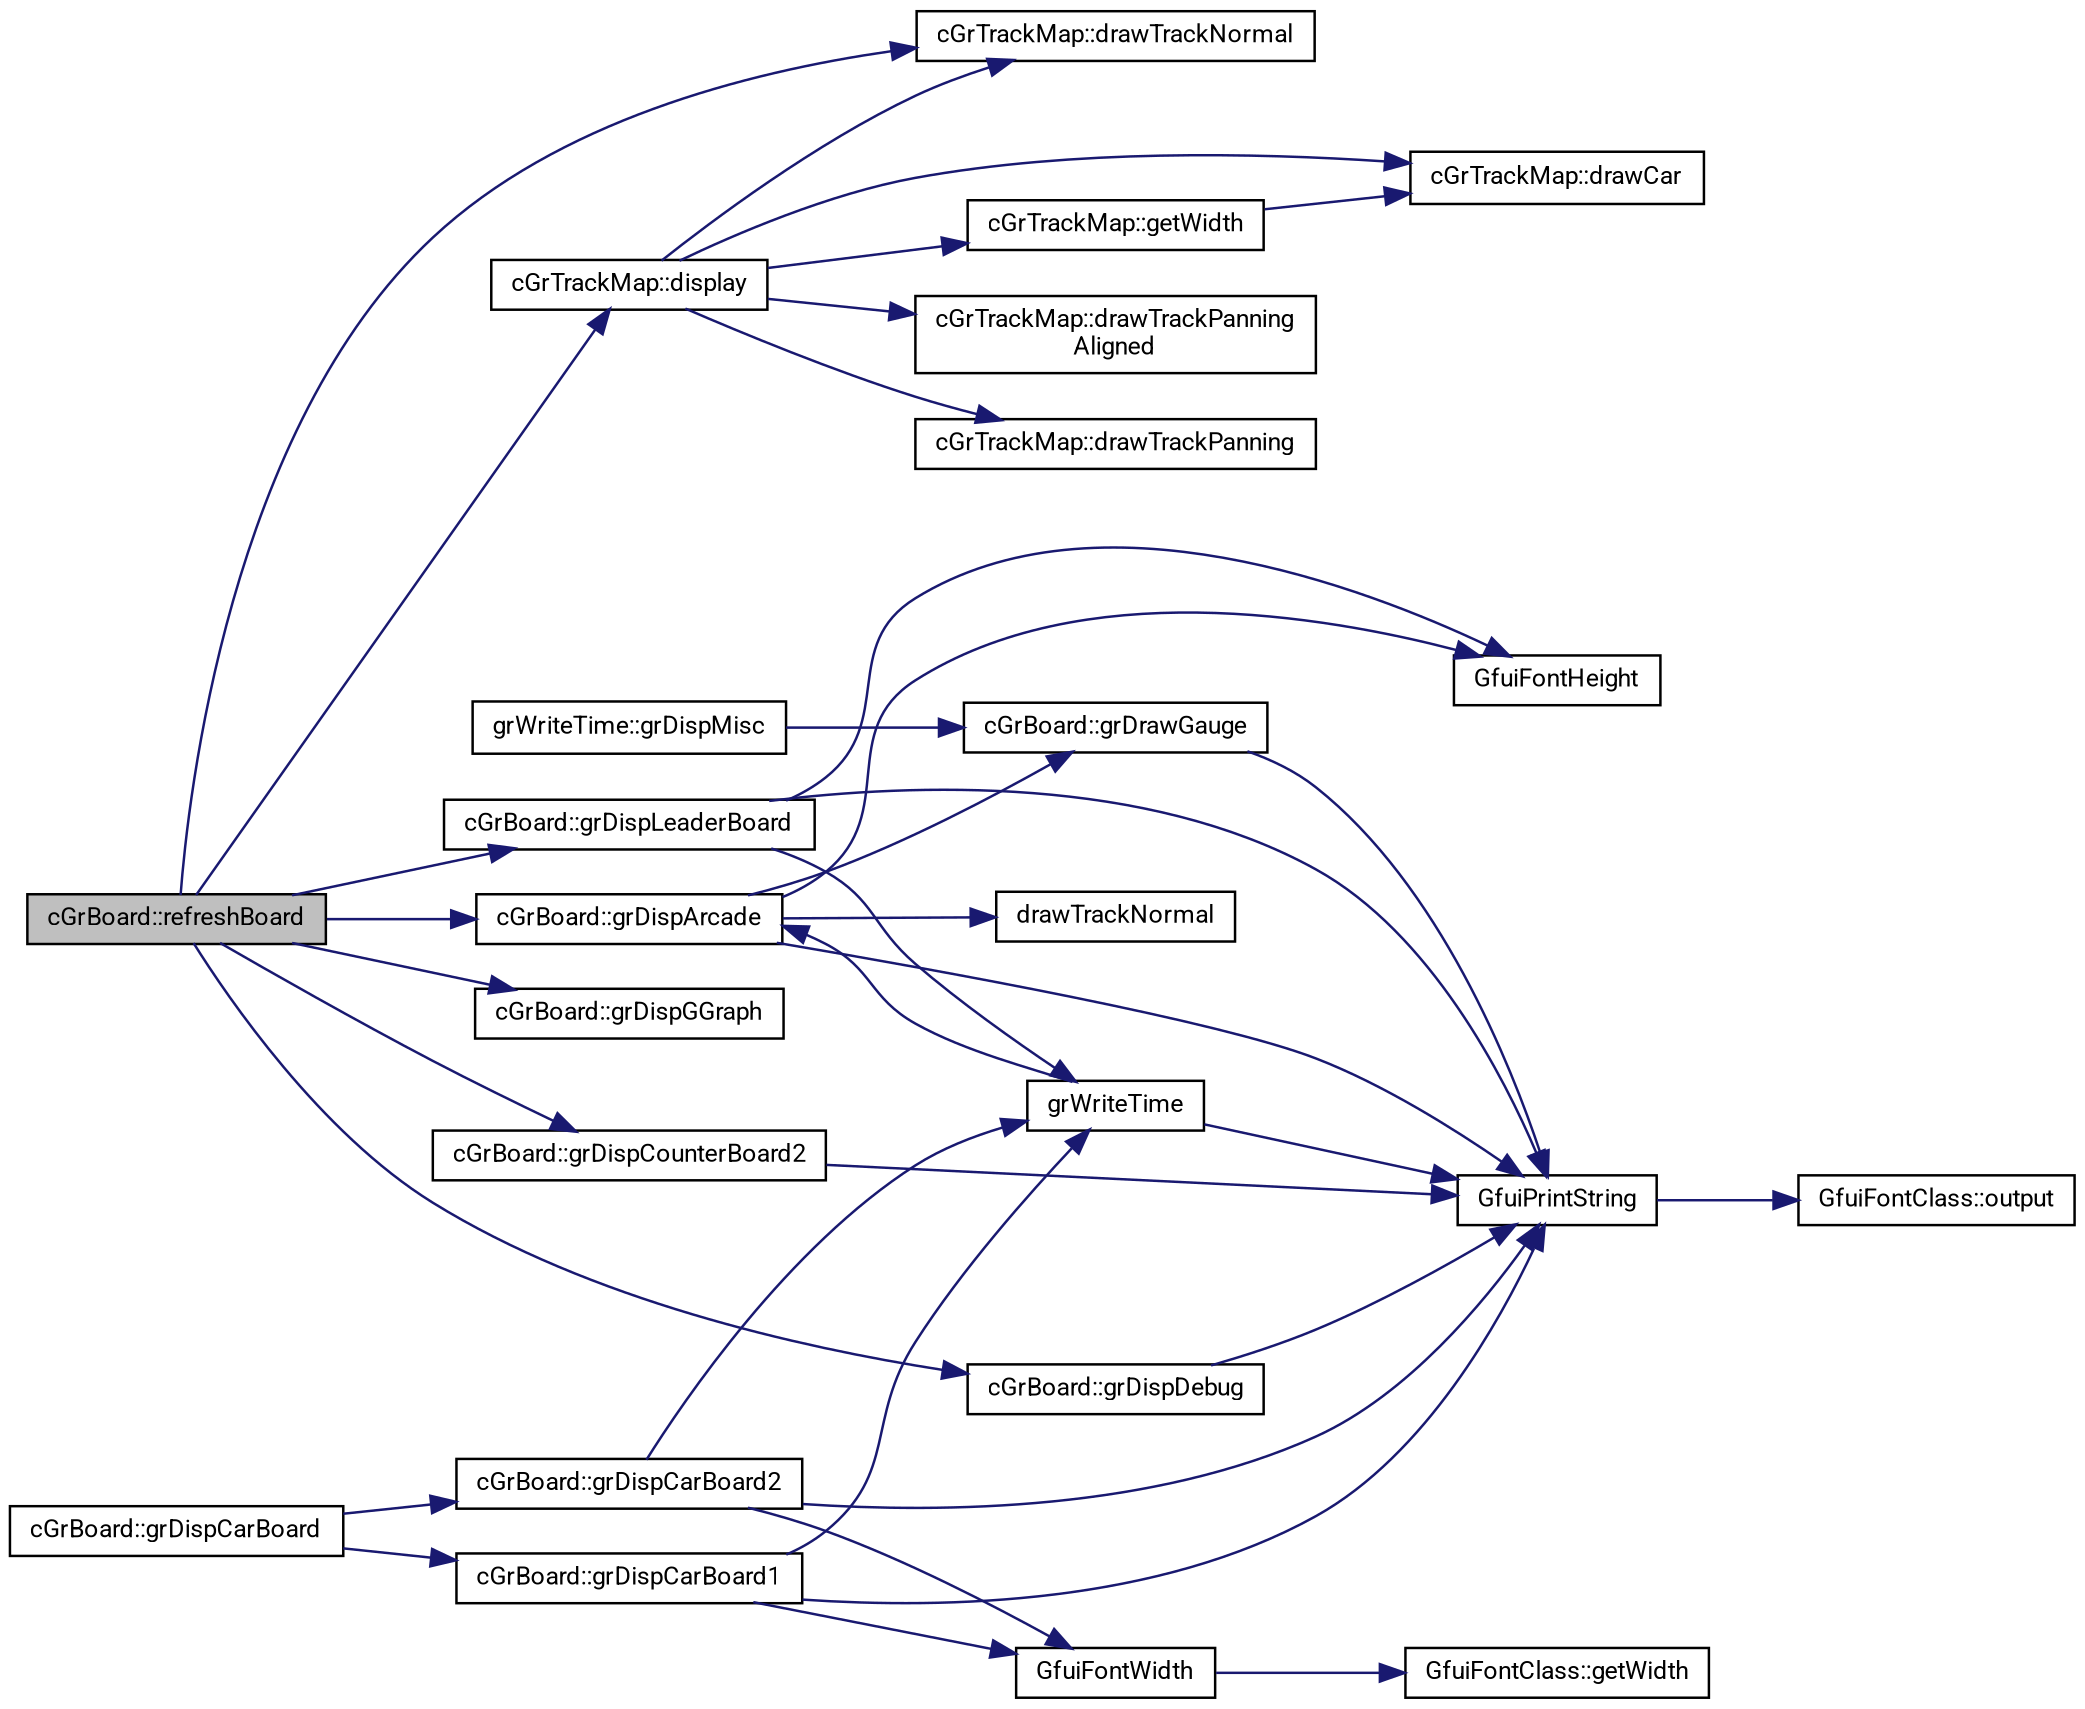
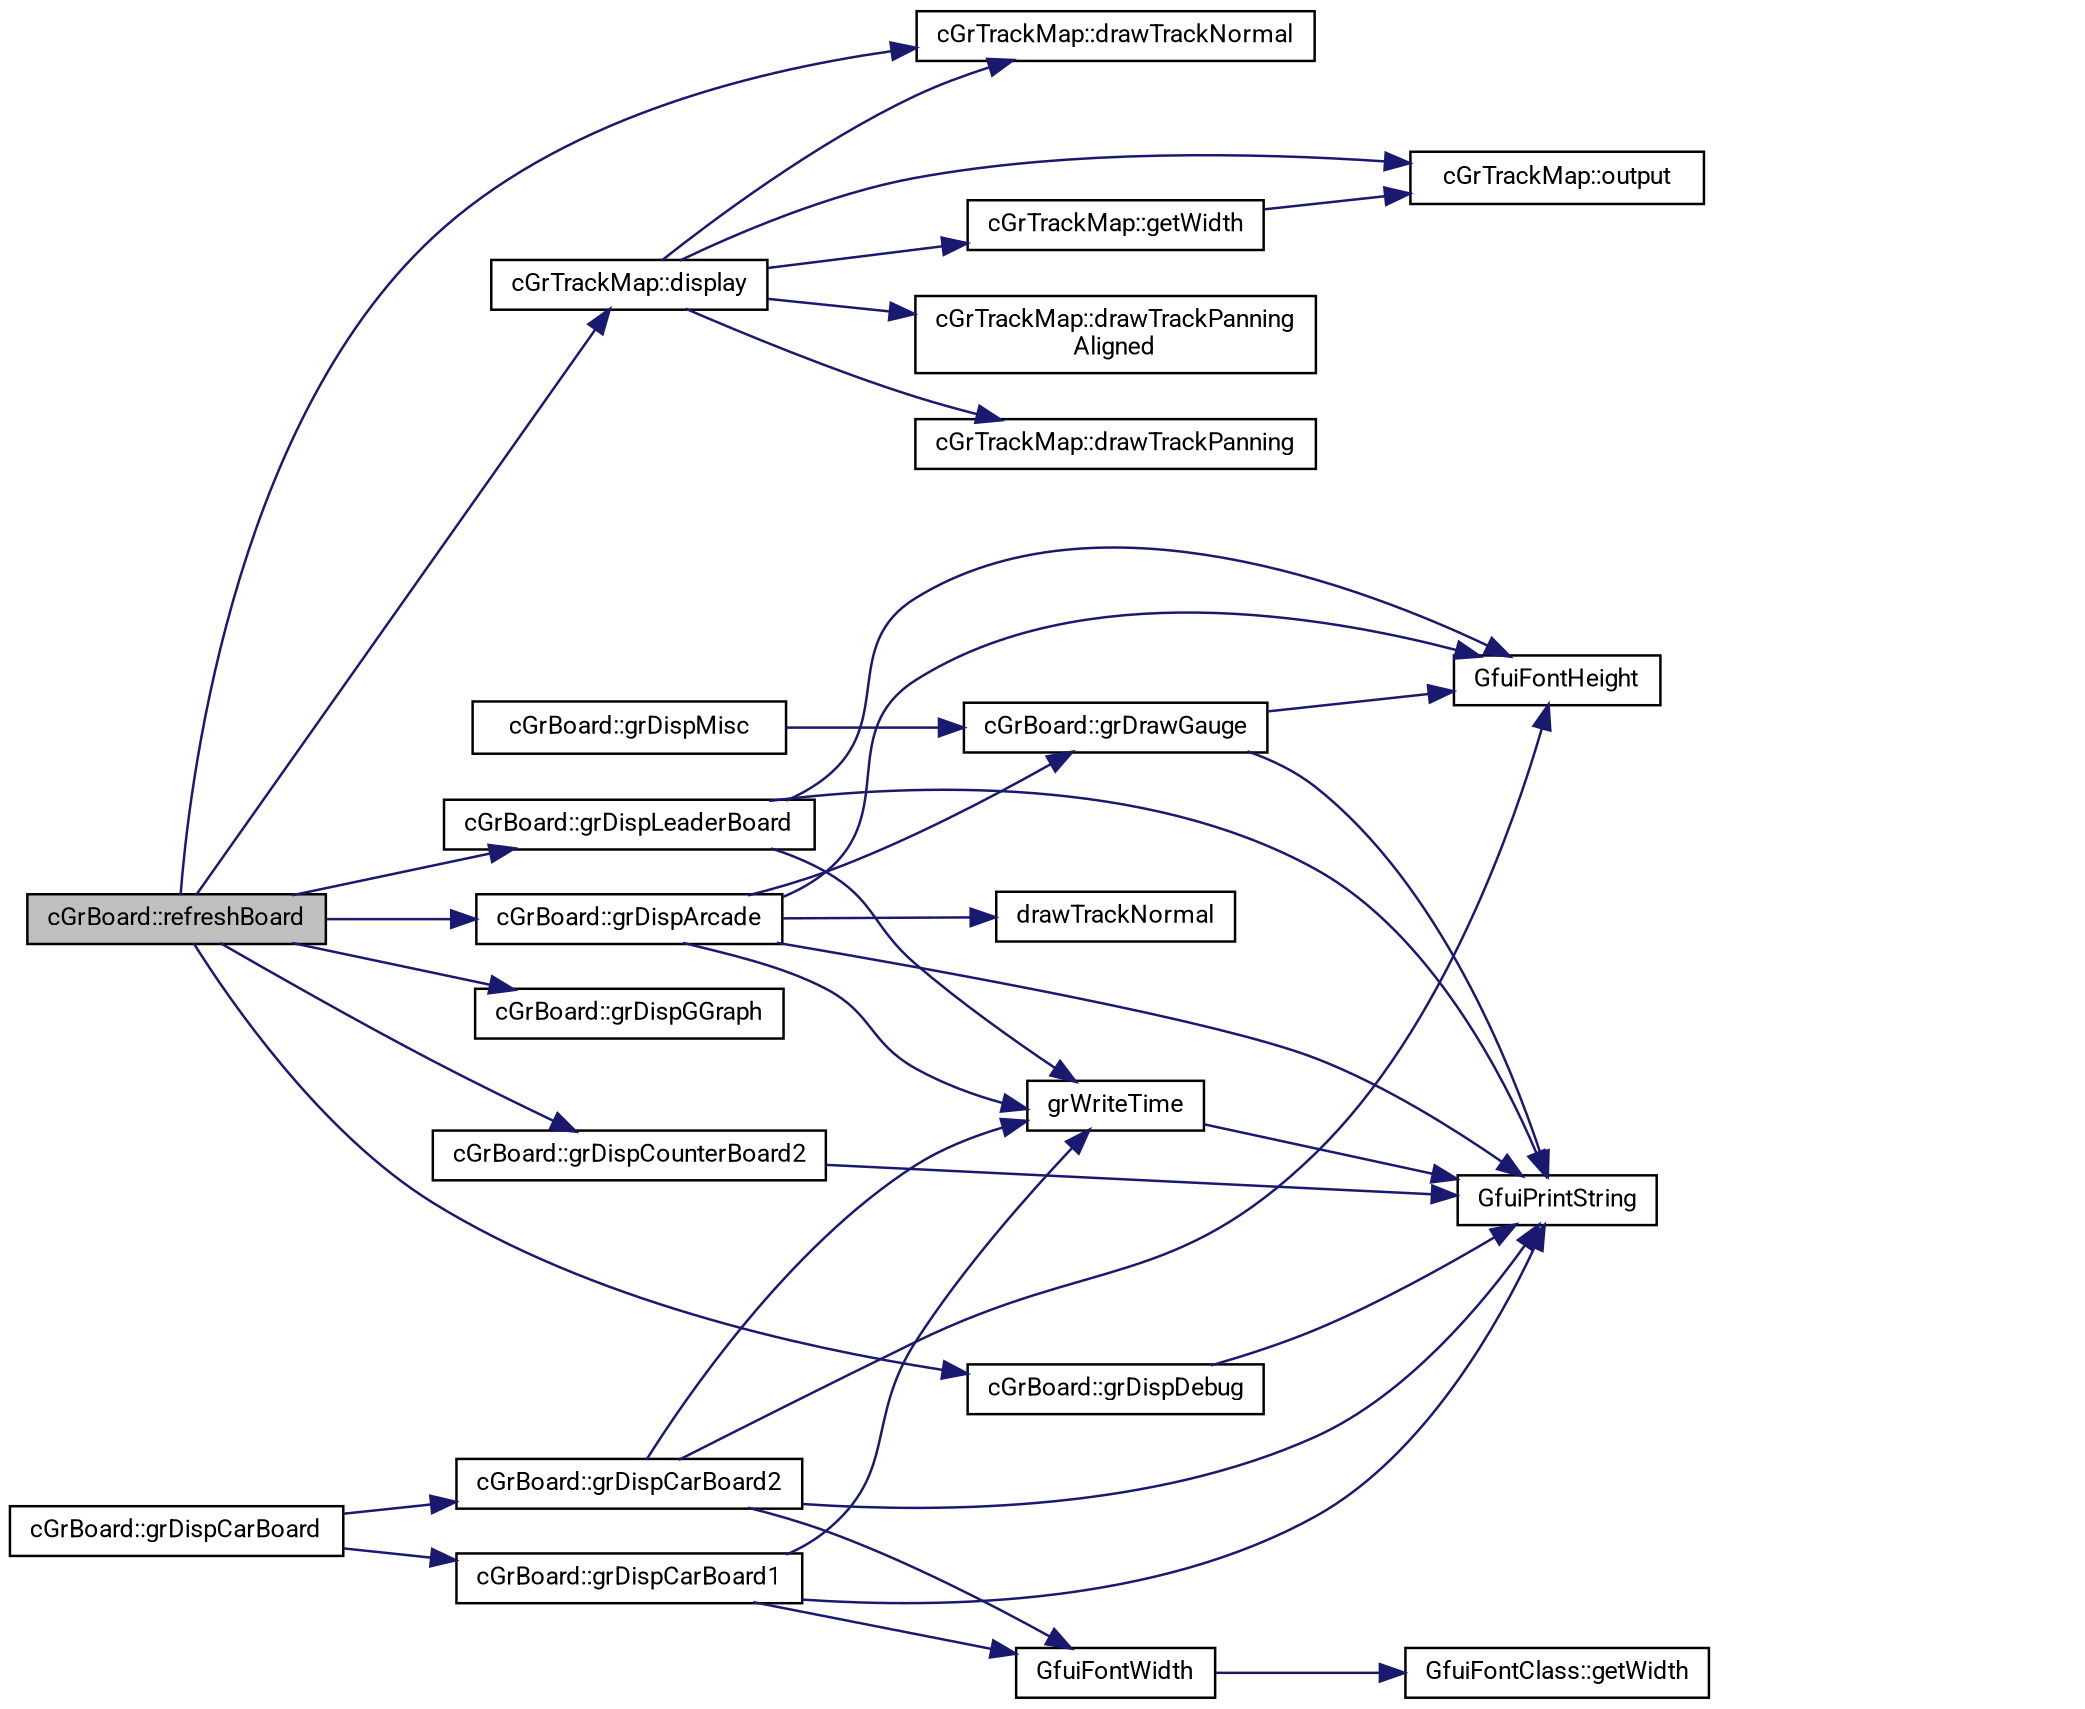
node "cGrTrackMap::drawCar": label "cGrTrackMap::drawCar" -> "cGrTrackMap::output"
edge "cGrBoard::grDrawGauge" -> "GfuiFontHeight": added
node "grWriteTime::grDispMisc": label "grWriteTime::grDispMisc" -> "cGrBoard::grDispMisc"
edge "grWriteTime" -> "cGrBoard::grDispArcade": reversed
node "GfuiFontClass::output": removed
edge "cGrBoard::grDispCarBoard2" -> "GfuiFontHeight": added
